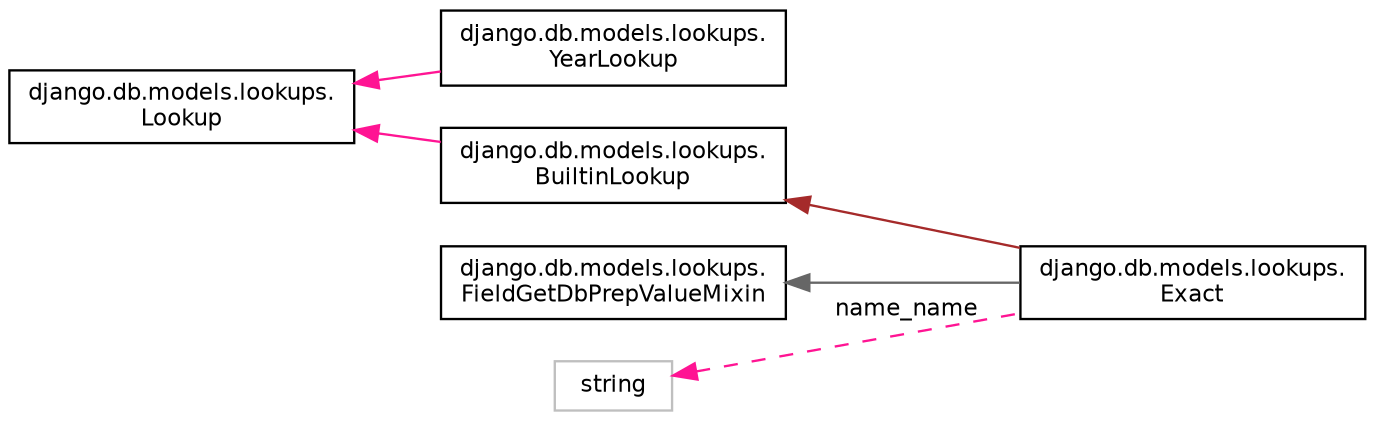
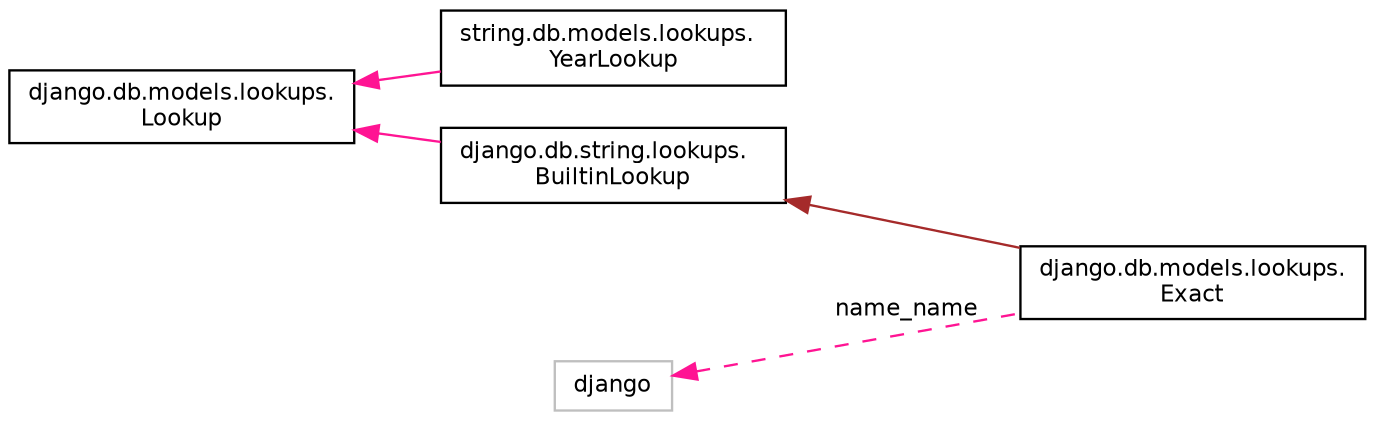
node "django.db.models.lookups. YearLookup": label "django.db.models.lookups. YearLookup" -> "string.db.models.lookups. YearLookup"
node "django.db.models.lookups. BuiltinLookup": label "django.db.models.lookups. BuiltinLookup" -> "django.db.string.lookups. BuiltinLookup"
node "django.db.models.lookups. FieldGetDbPrepValueMixin": removed
node "string": label "string" -> "django"
